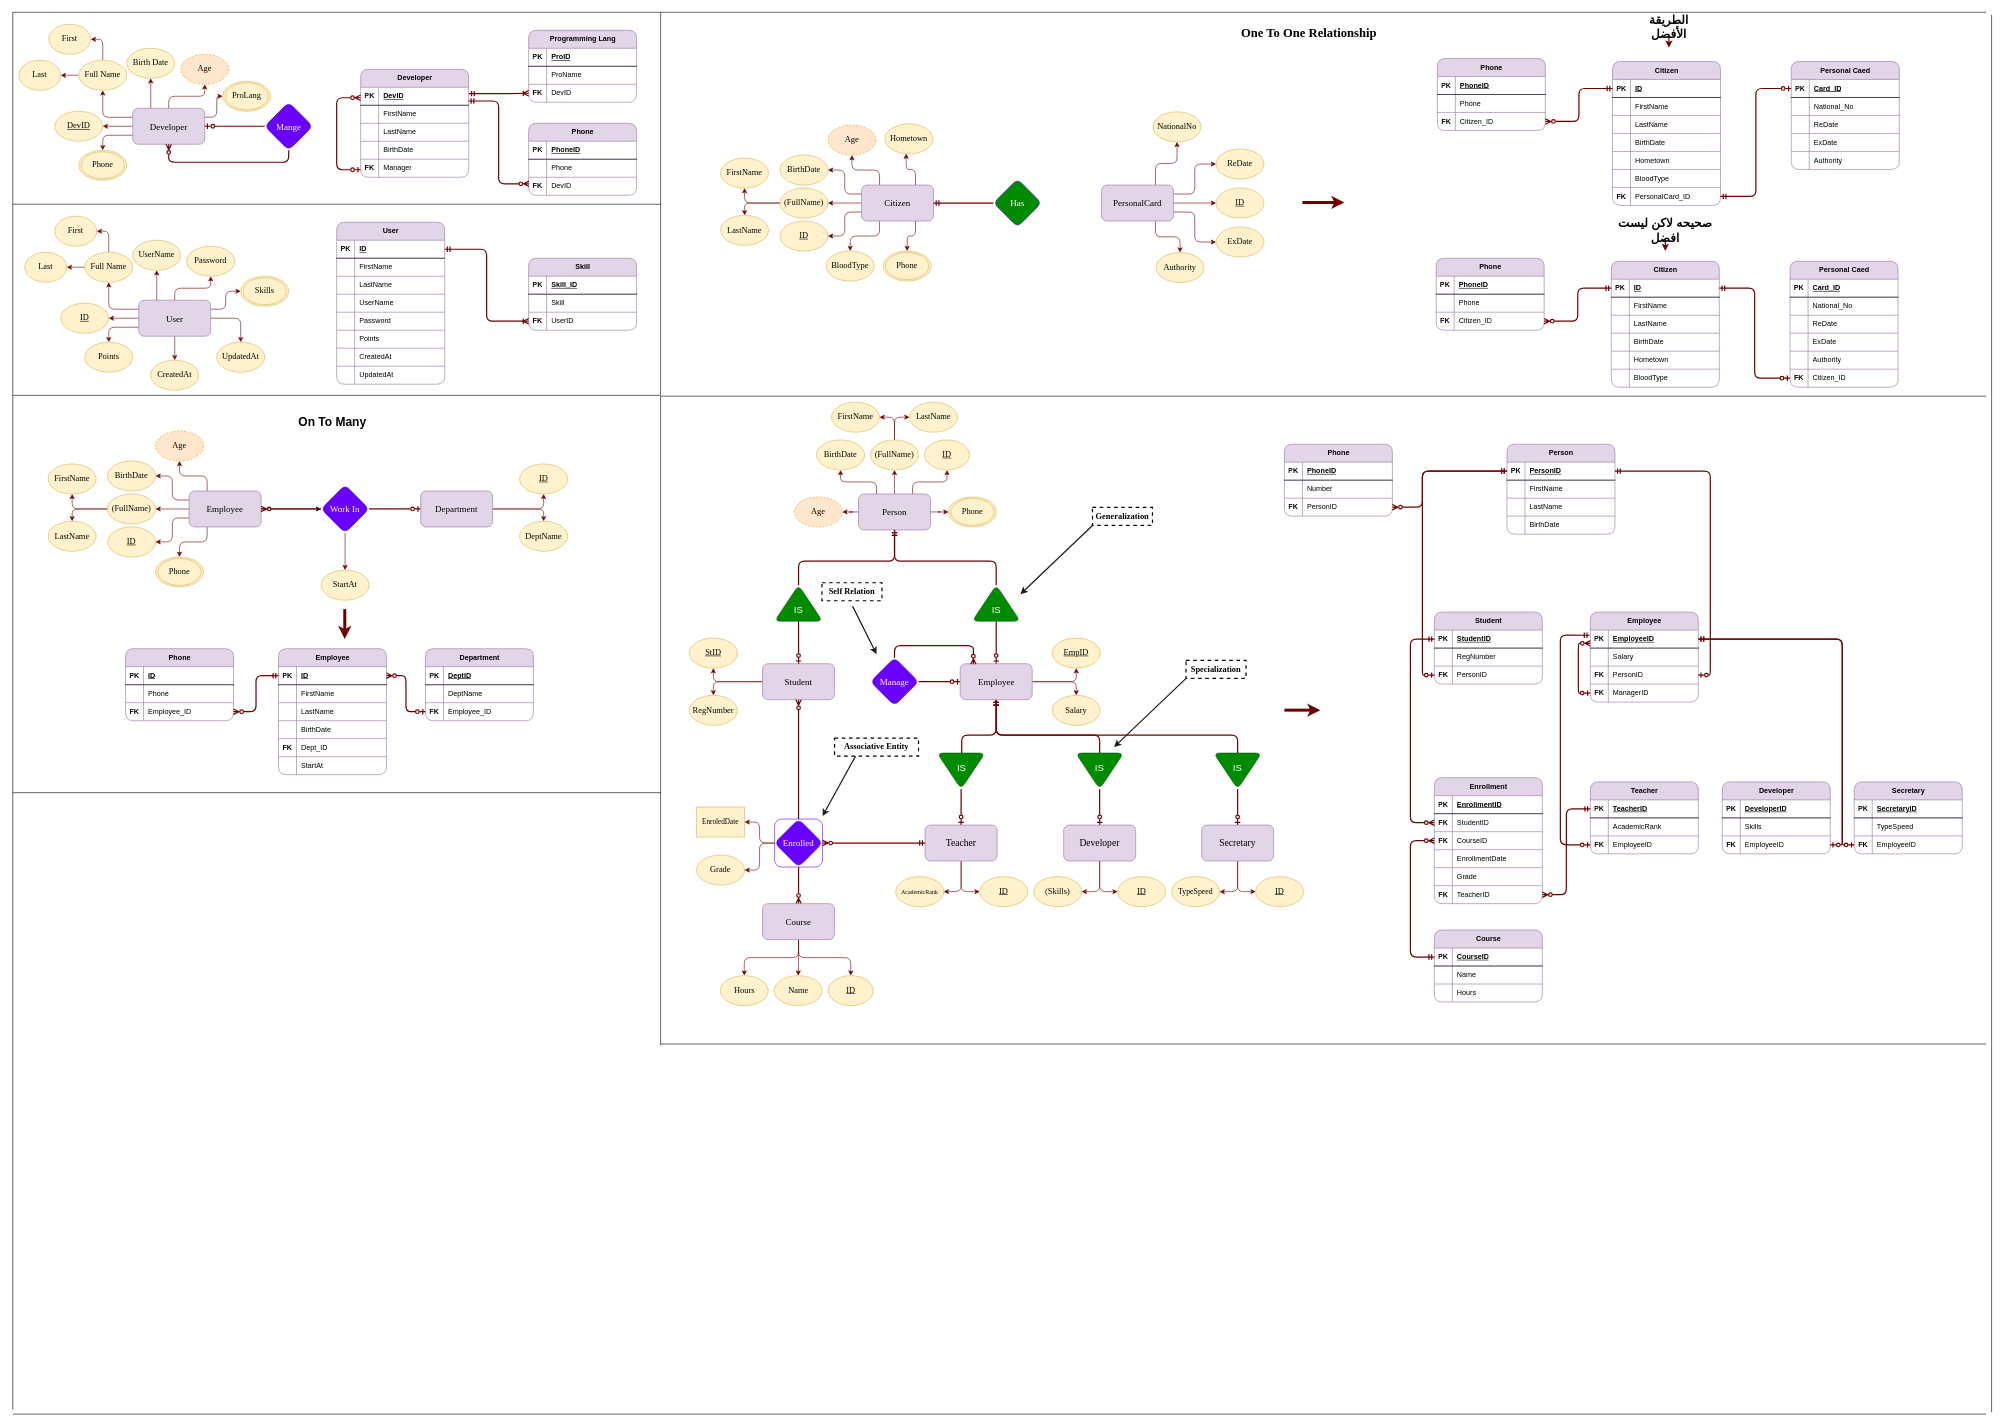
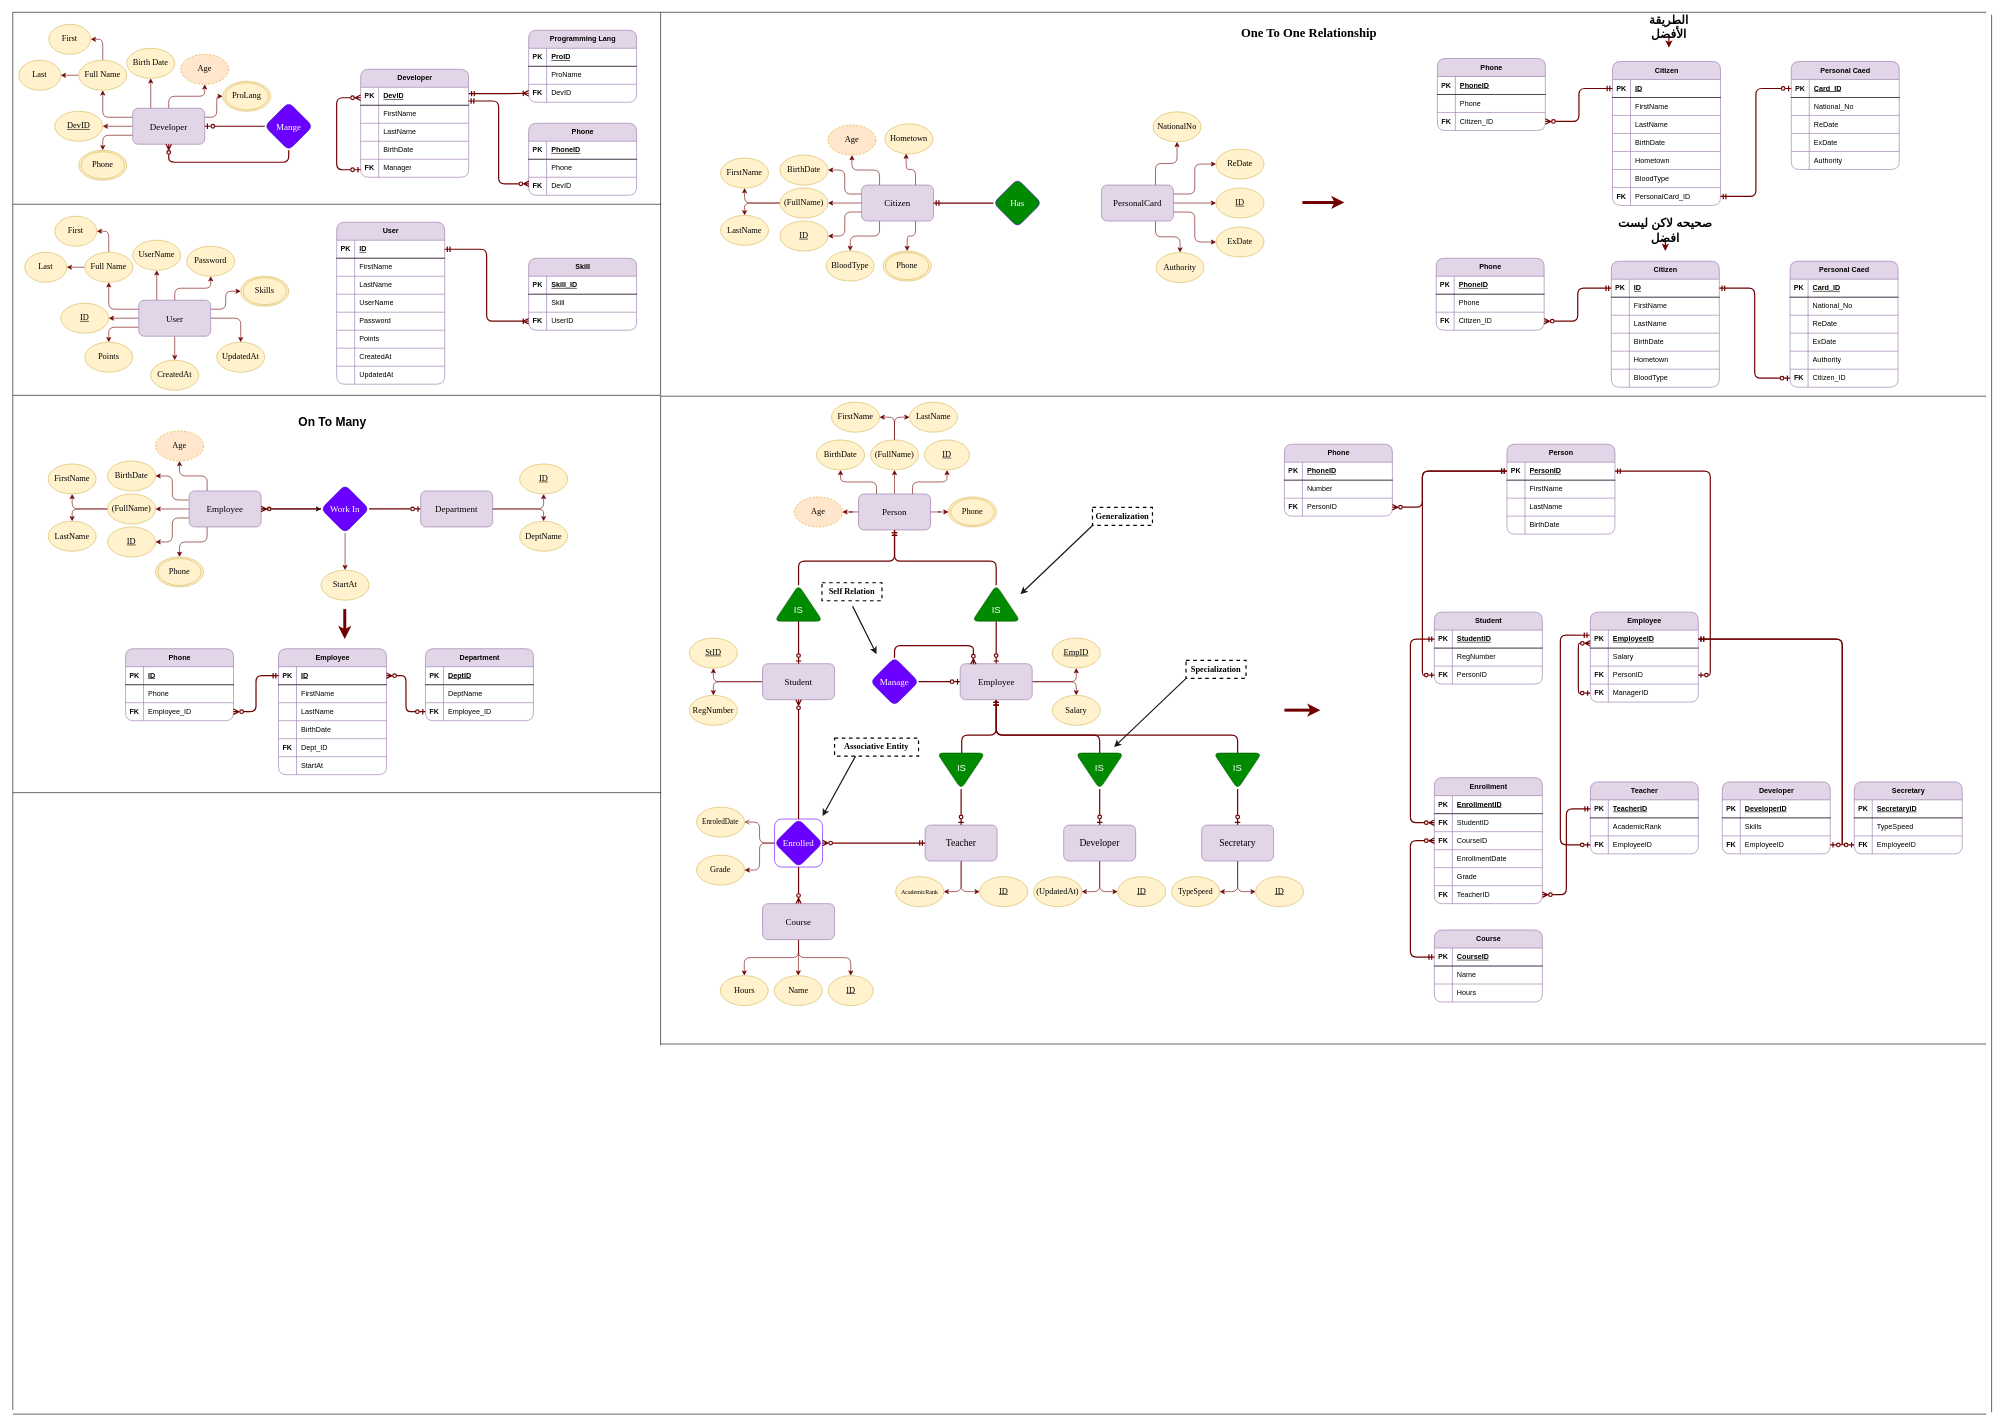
node "EnroledDate": shape rectangle -> ellipse
edge "Enrolled" -> "EnroledDate": arrowhead classic -> open
node "(Skills)": label "(Skills)" -> "(UpdatedAt)"
